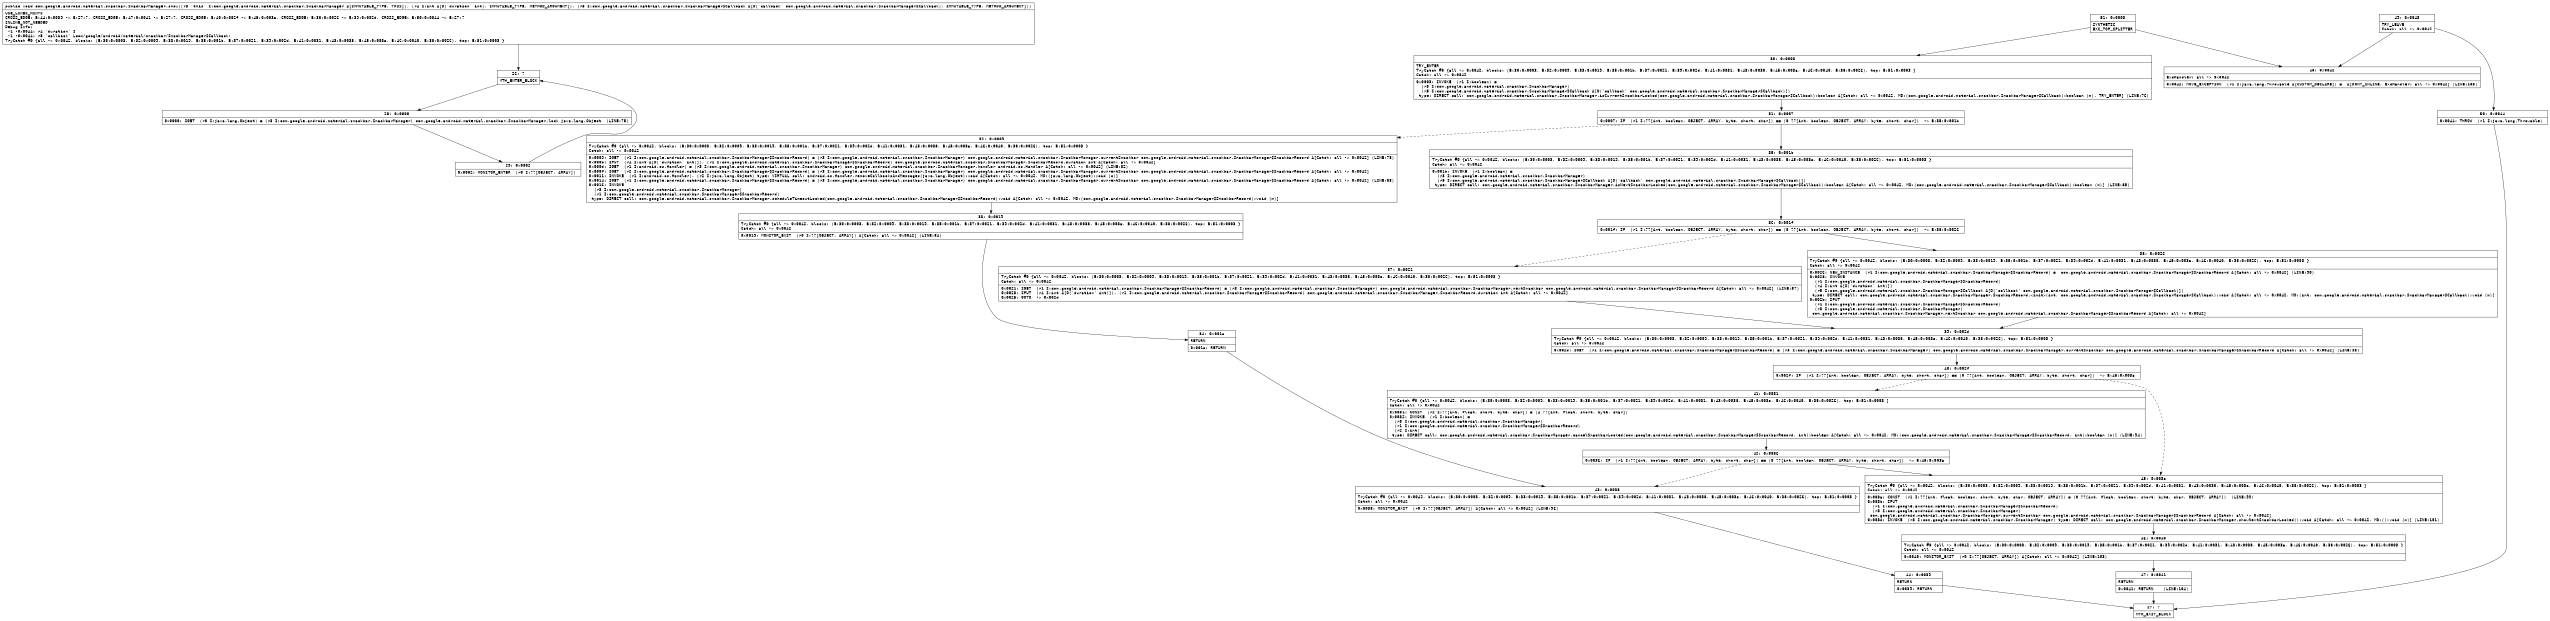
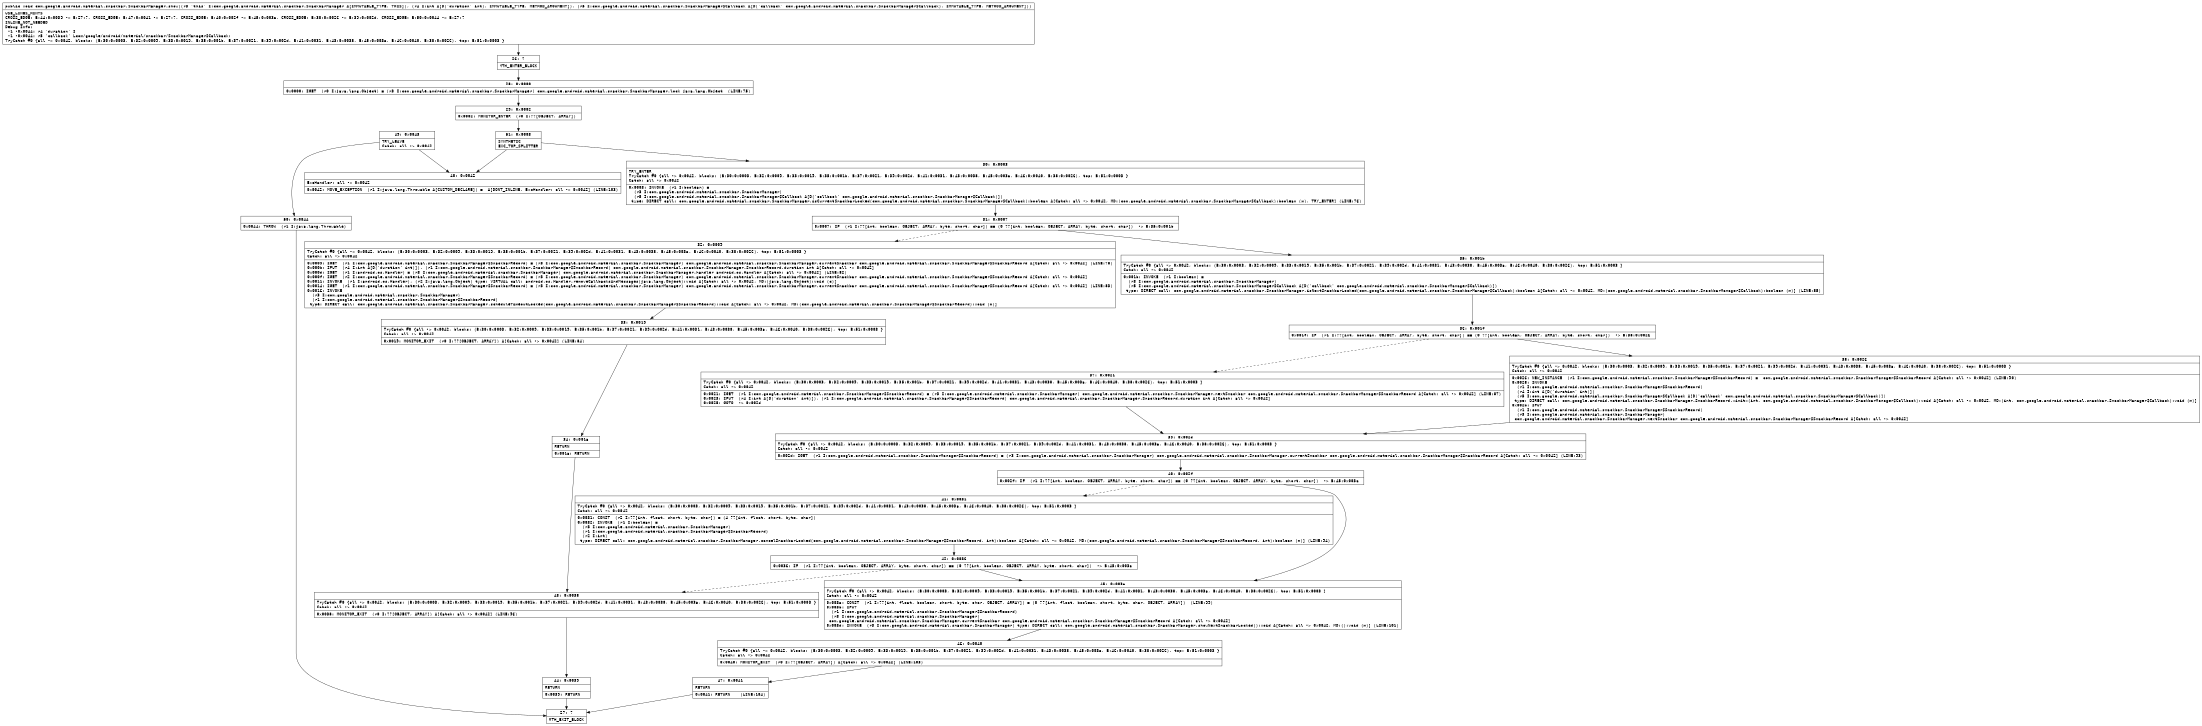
edge "29: 0x0002" -> "26: ?": now "29: 0x0002" -> "51: 0x0003"
edge "40: 0x002f" -> "45: 0x003a": style dashed -> solid
